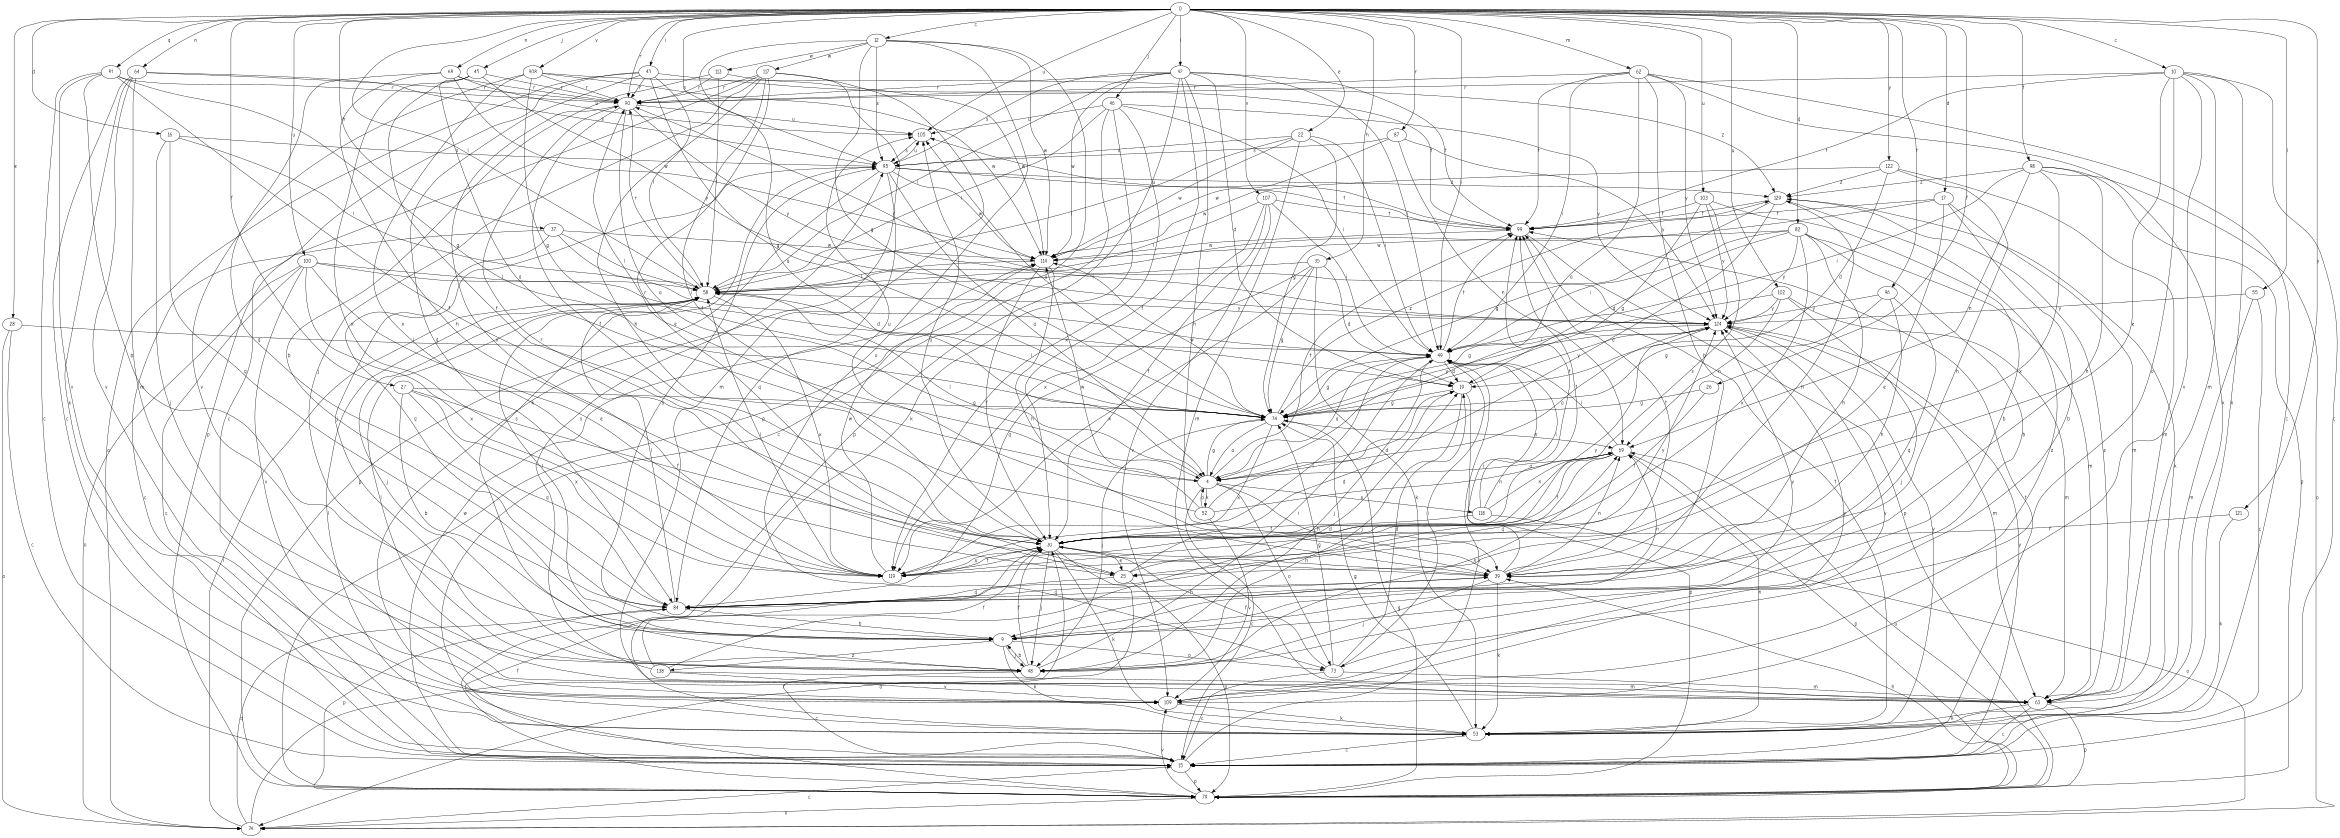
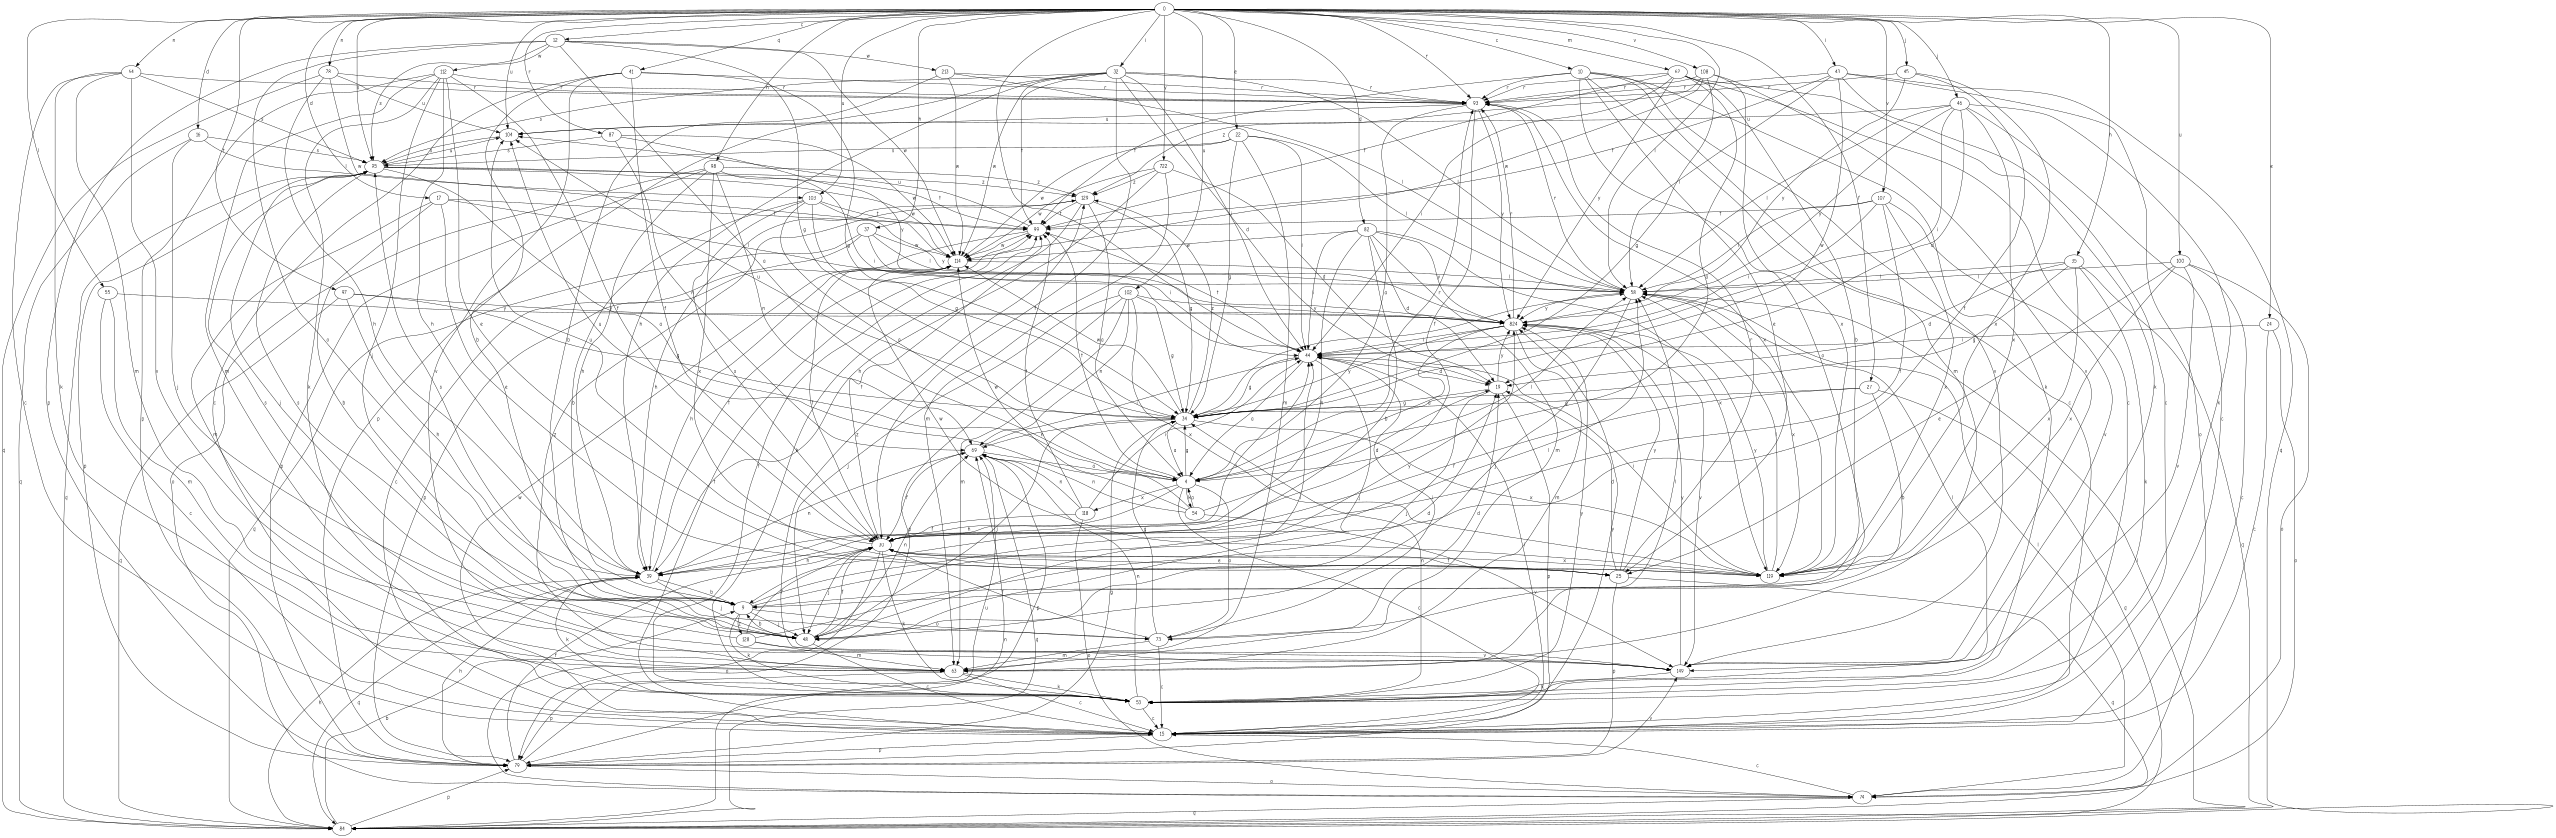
node "81": label "81" -> "41"
node "68": label "68" -> "78"
node "908": label "908" -> "108"
node "113": label "113" -> "213"
node "117": label "117" -> "112"
node "42": label "42" -> "32"
edge "0" -> "98": label "t" -> "h"
node "90": label "90" -> "93"
node "105": label "105" -> "104"
node "122": label "122" -> "722"
edge "43" -> "34": label "g" -> "w"
edge "16" -> "58": now "16" -> "103"
node "96": label "96" -> "97"
node "28": label "28" -> "24"
node "124": label "124" -> "824"
edge "100" -> "19": now "46" -> "19"
node "49": label "49" -> "44"
edge "45" -> "4": now "103" -> "4"
node "26": removed
node "52": label "52" -> "54"
node "121": removed
edge "27" -> "119": now "102" -> "119"
edge "53" -> "34": label "g" -> "n"
edge "39" -> "9": added, label "b"
edge "102" -> "79": added, label "p"
node "138": label "138" -> "128"
edge "74" -> "30": removed, label "f"
node "109": label "109" -> "149"
